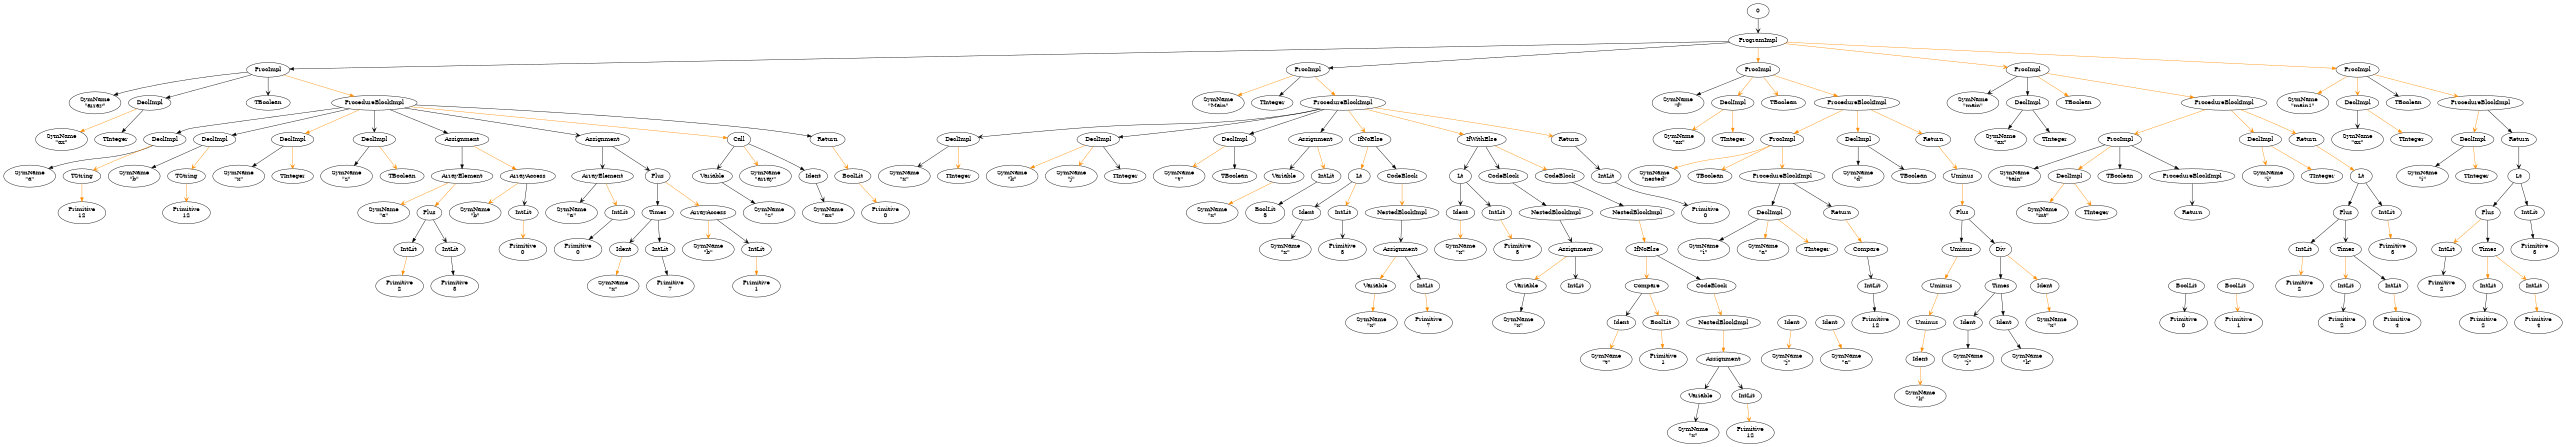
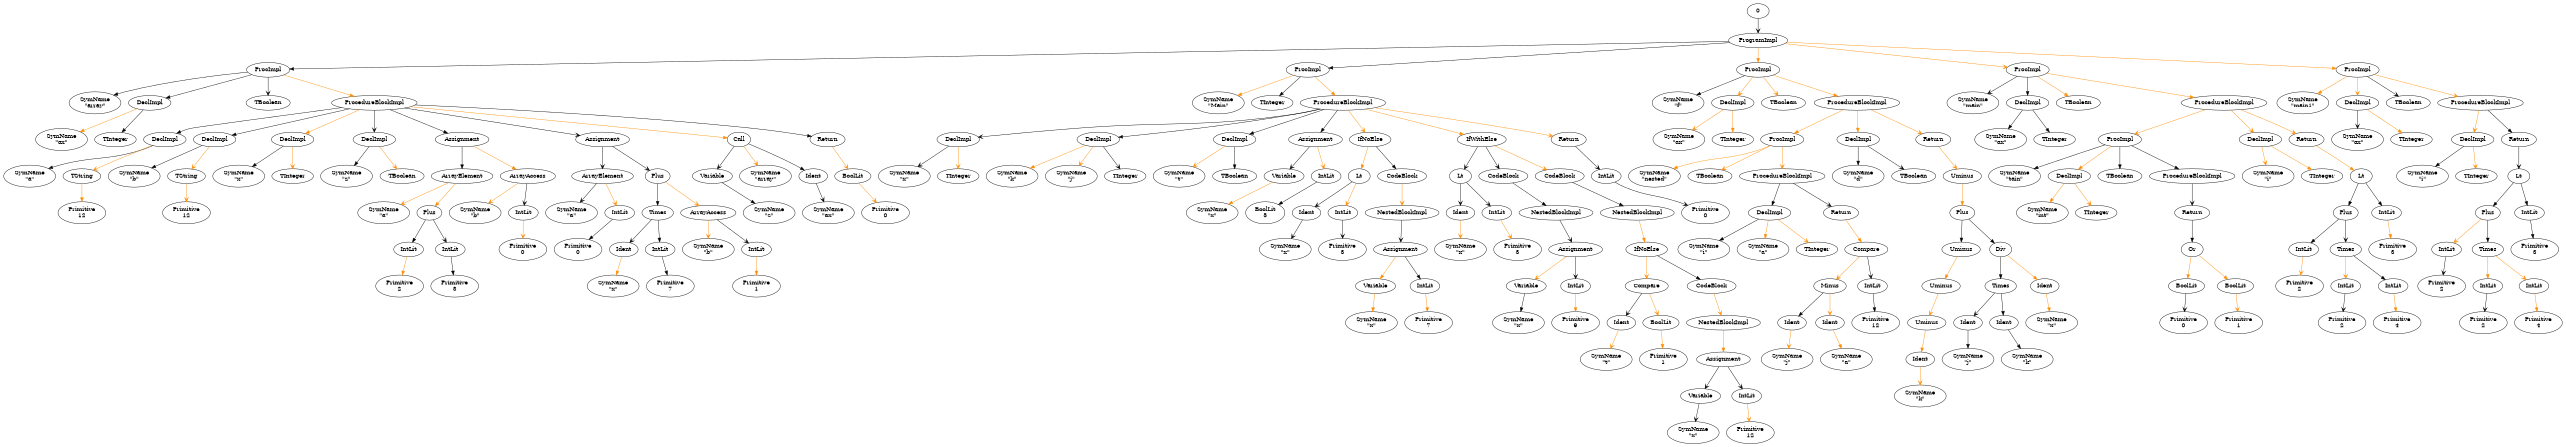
node "Or": added
node "Minus": added
node "Primitive 9": added
